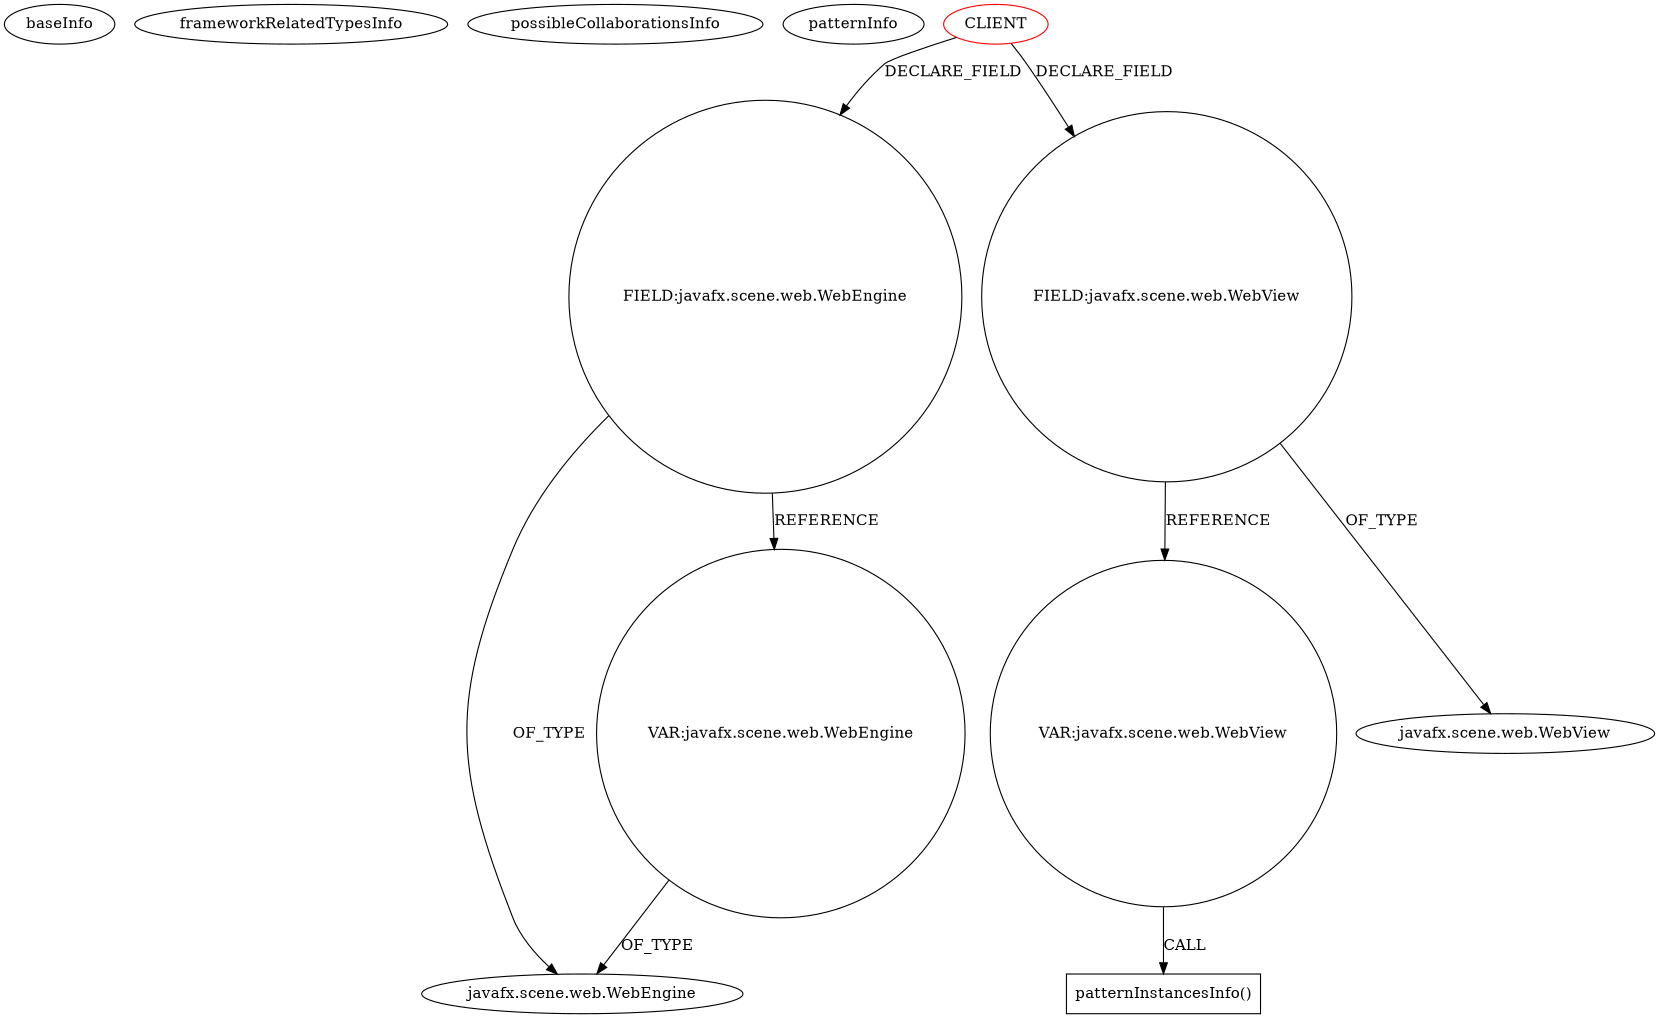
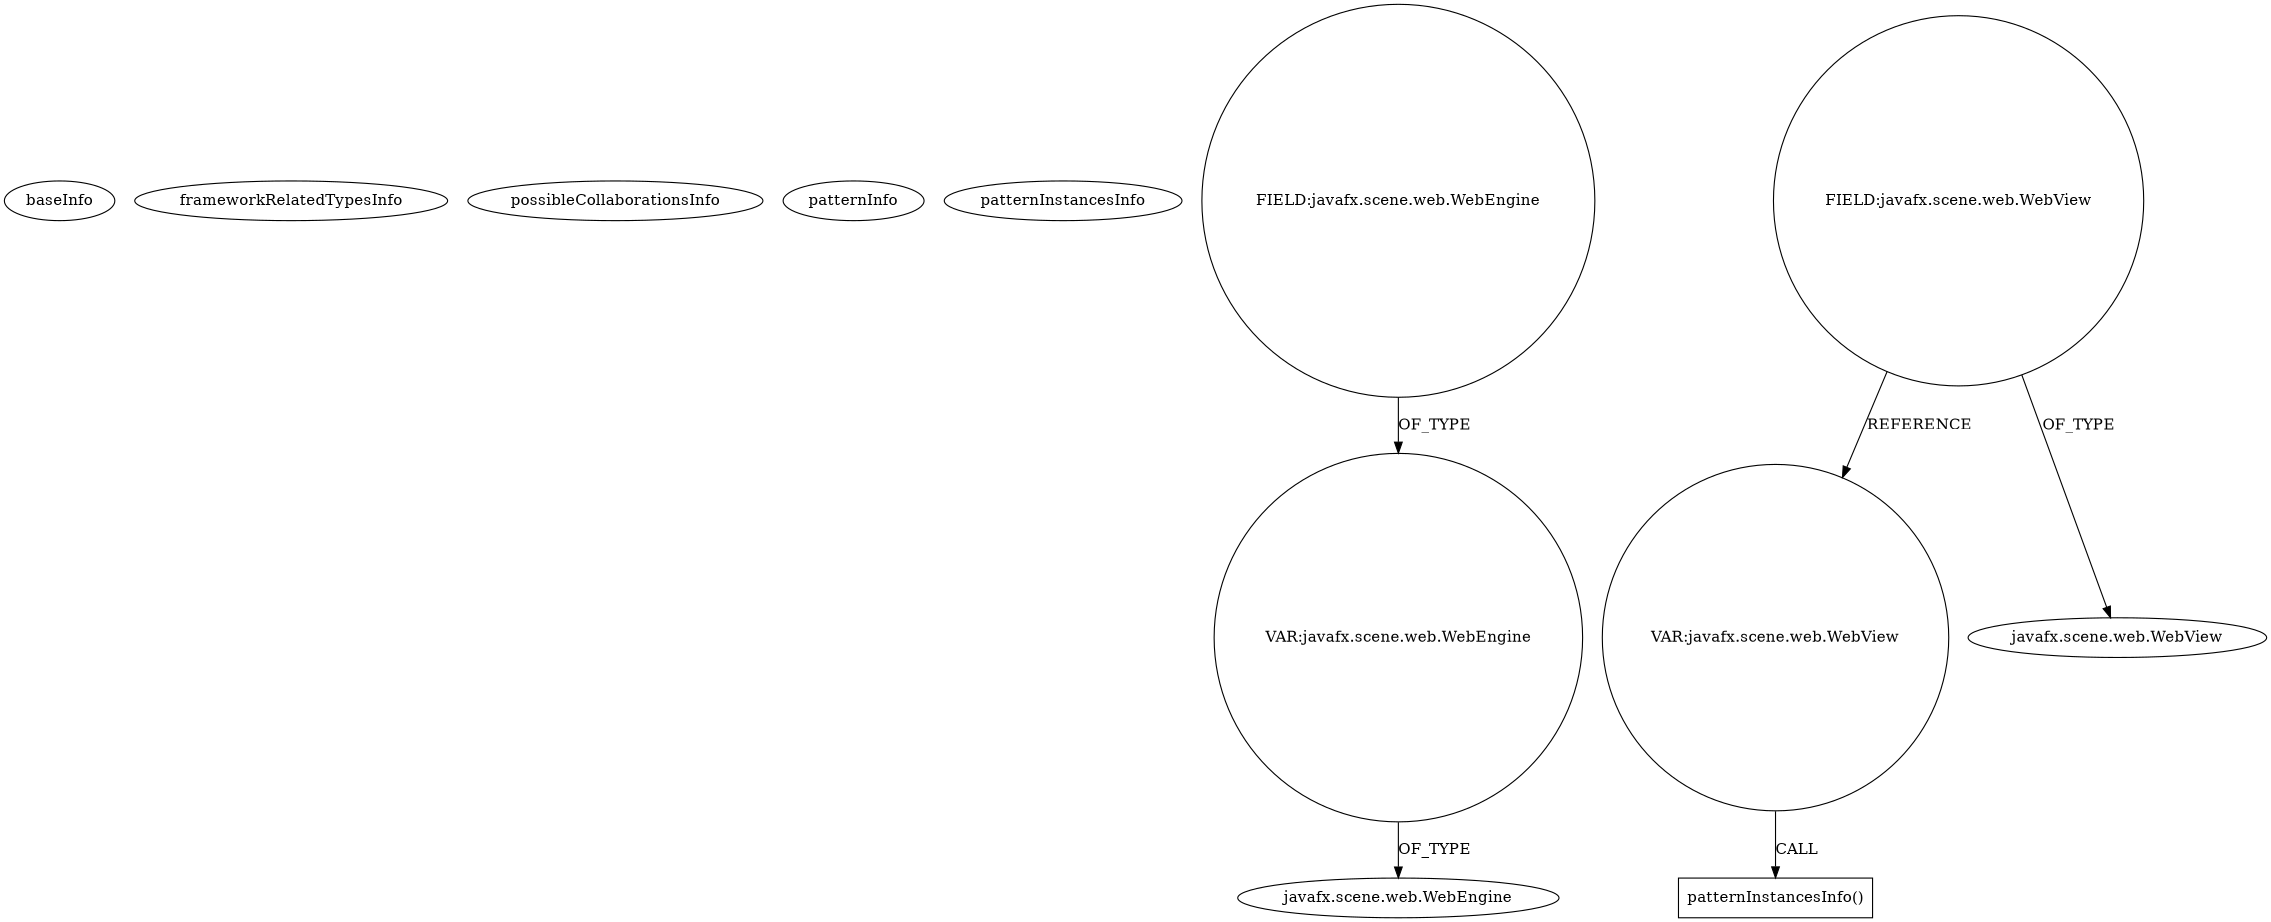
node "CLIENT": removed
node "patternInstancesInfo": added
edge "FIELD:javafx.scene.web.WebEngine" -> "VAR:javafx.scene.web.WebEngine": label "REFERENCE" -> "OF_TYPE"
edge "FIELD:javafx.scene.web.WebEngine" -> "javafx.scene.web.WebEngine": removed, label "OF_TYPE"
